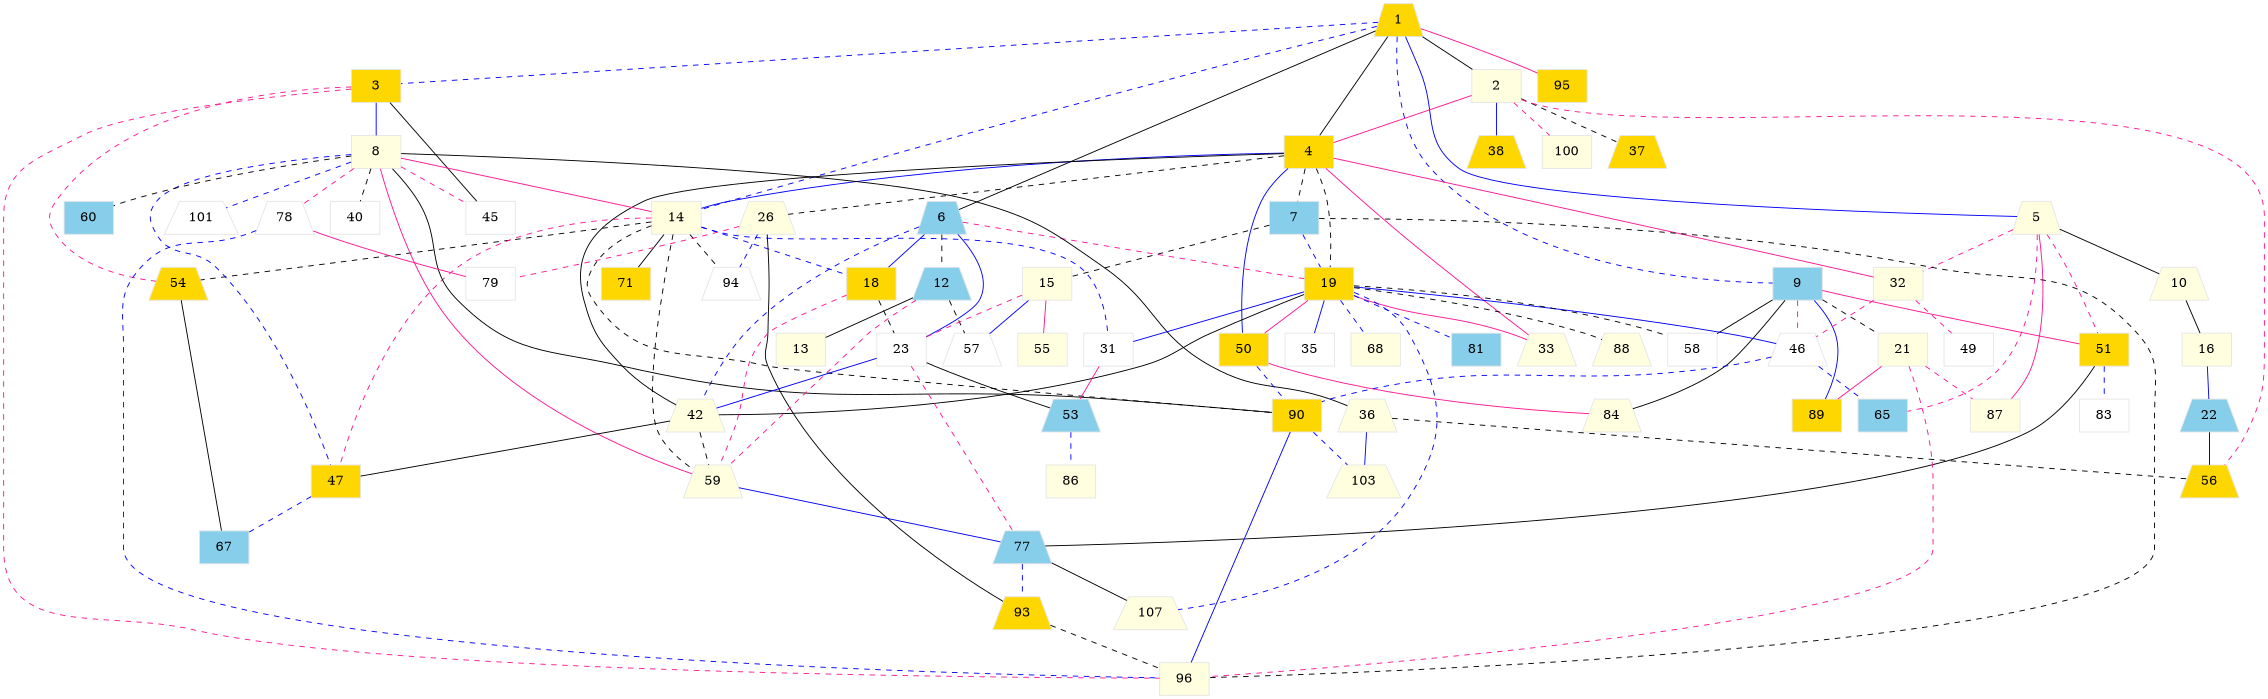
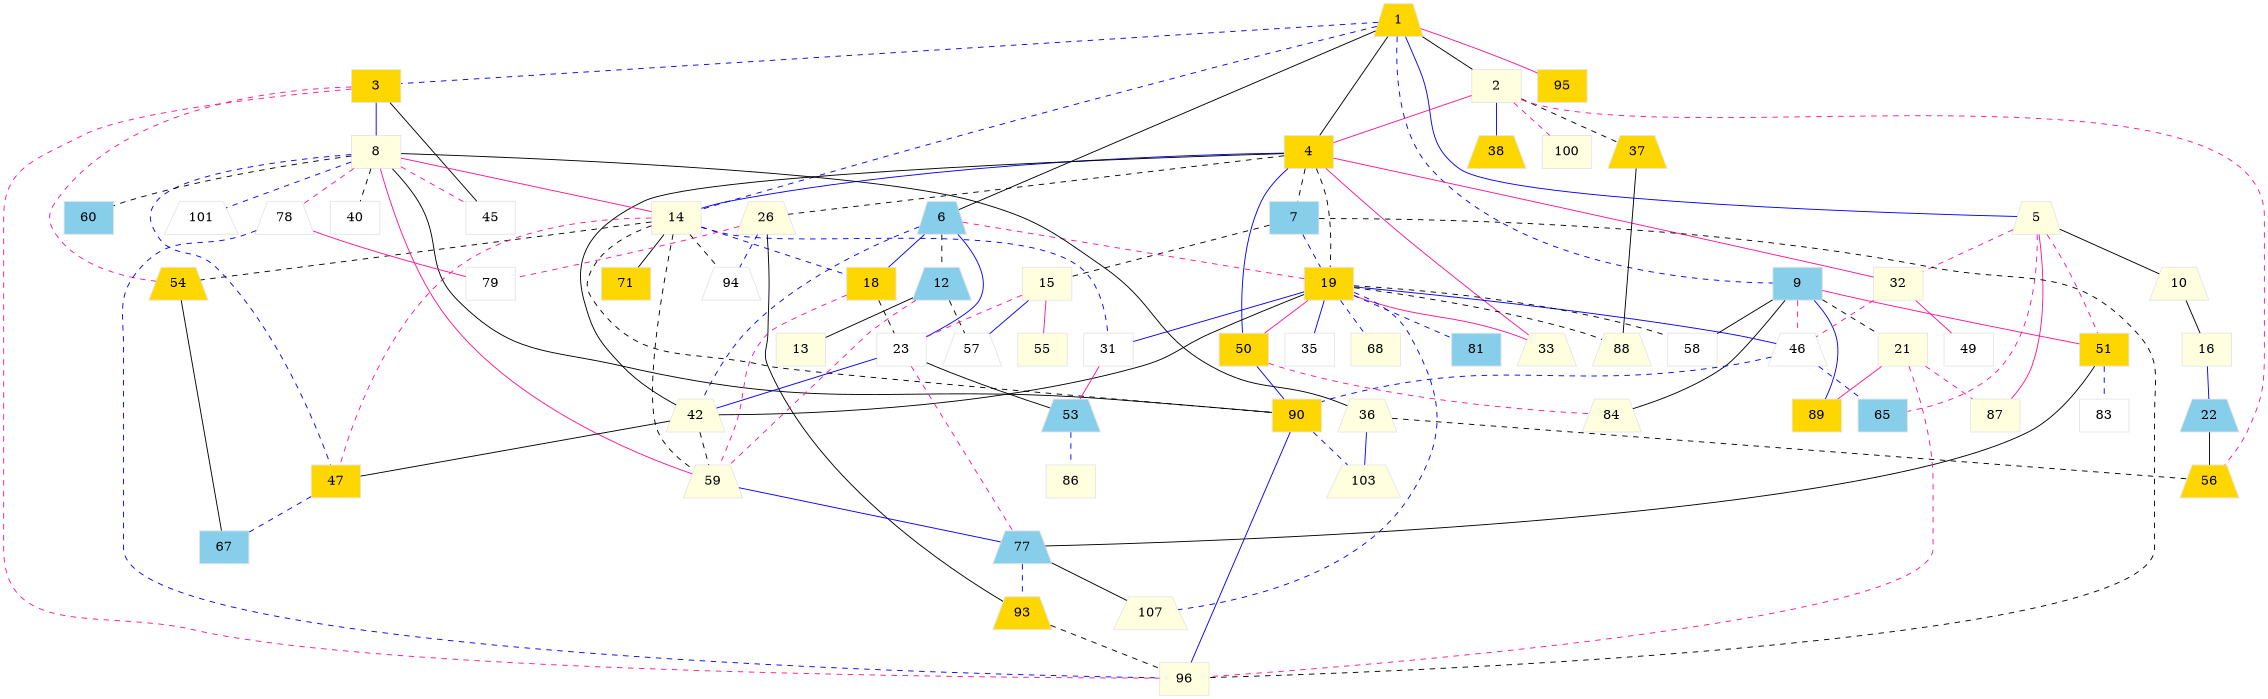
edge "37" -- "88": added
edge "32" -- "49": style dashed -> solid
edge "50" -- "90": style dashed -> solid
edge "50" -- "84": style solid -> dashed
